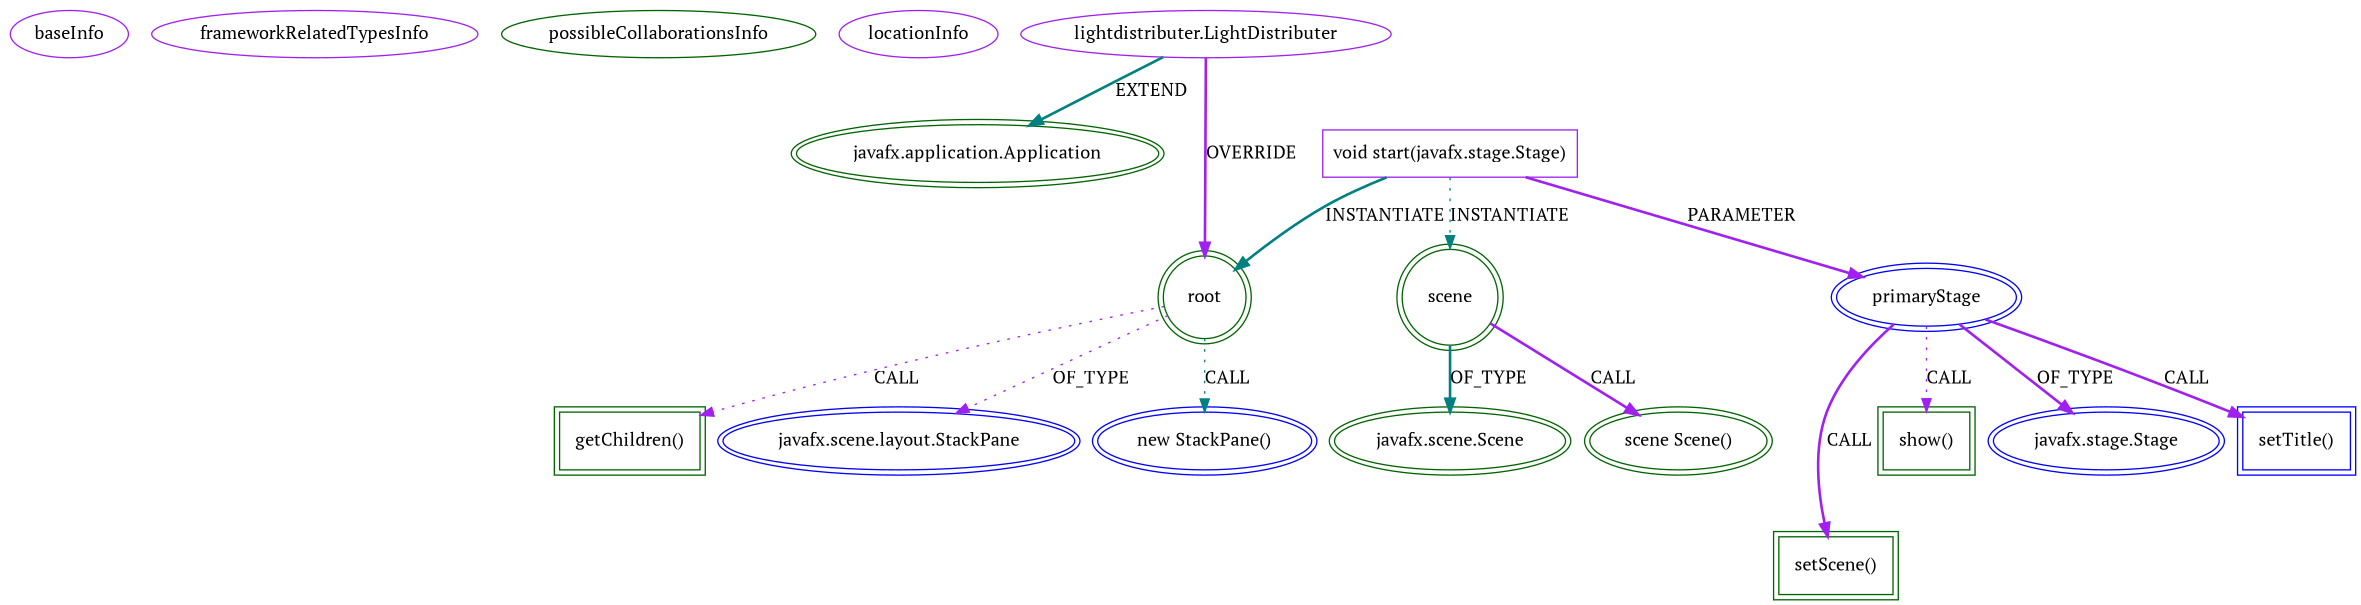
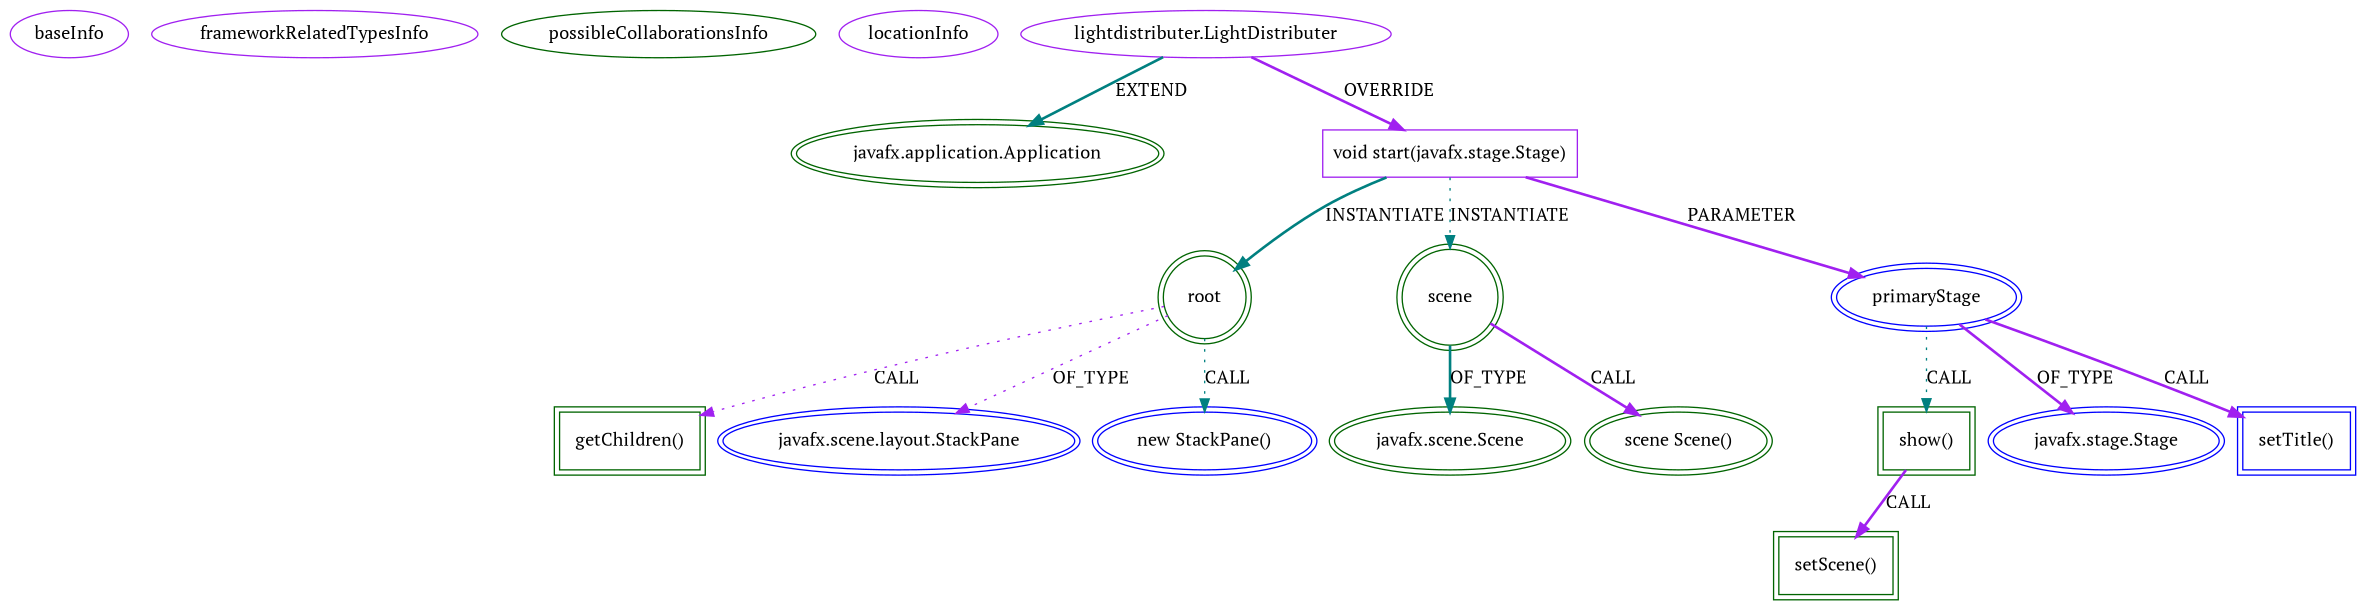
edge "lightdistributer.LightDistributer" -> "root": now "lightdistributer.LightDistributer" -> "void start(javafx.stage.Stage)"
edge "primaryStage" -> "show()": color purple -> teal
edge "primaryStage" -> "setScene()": now "show()" -> "setScene()"
